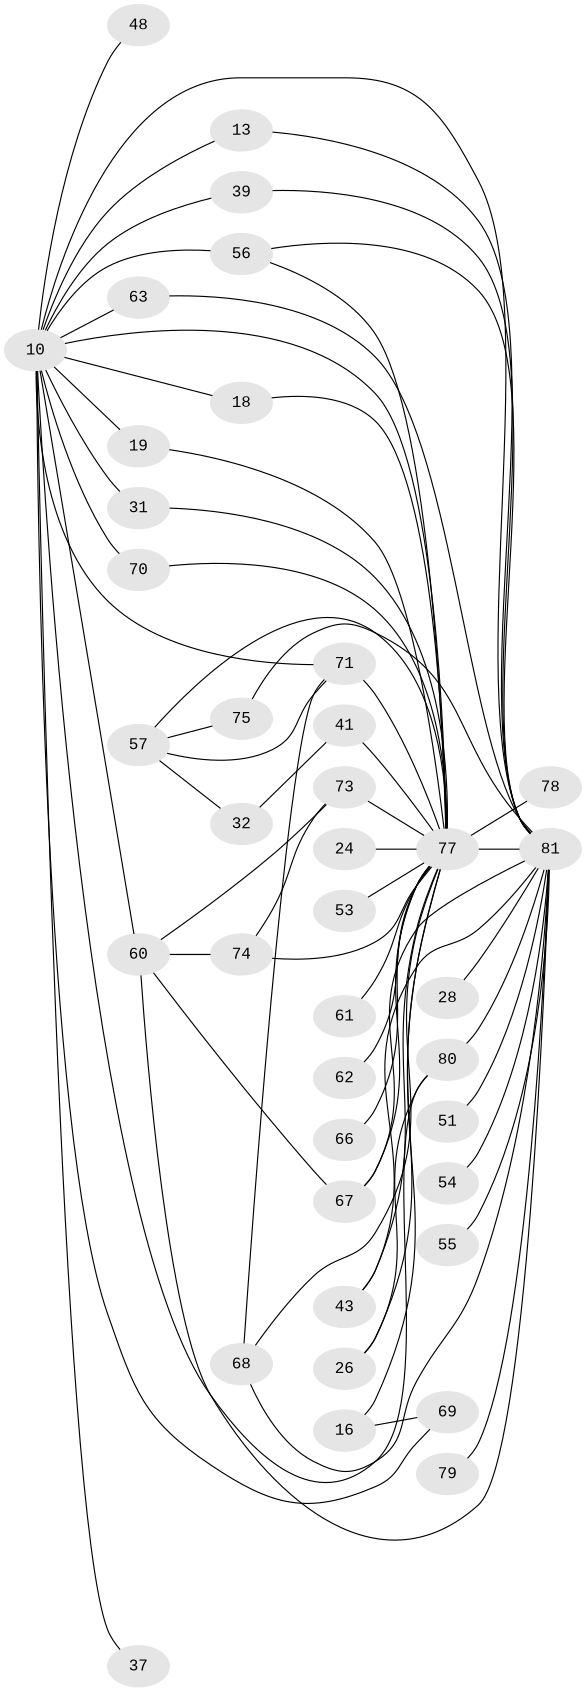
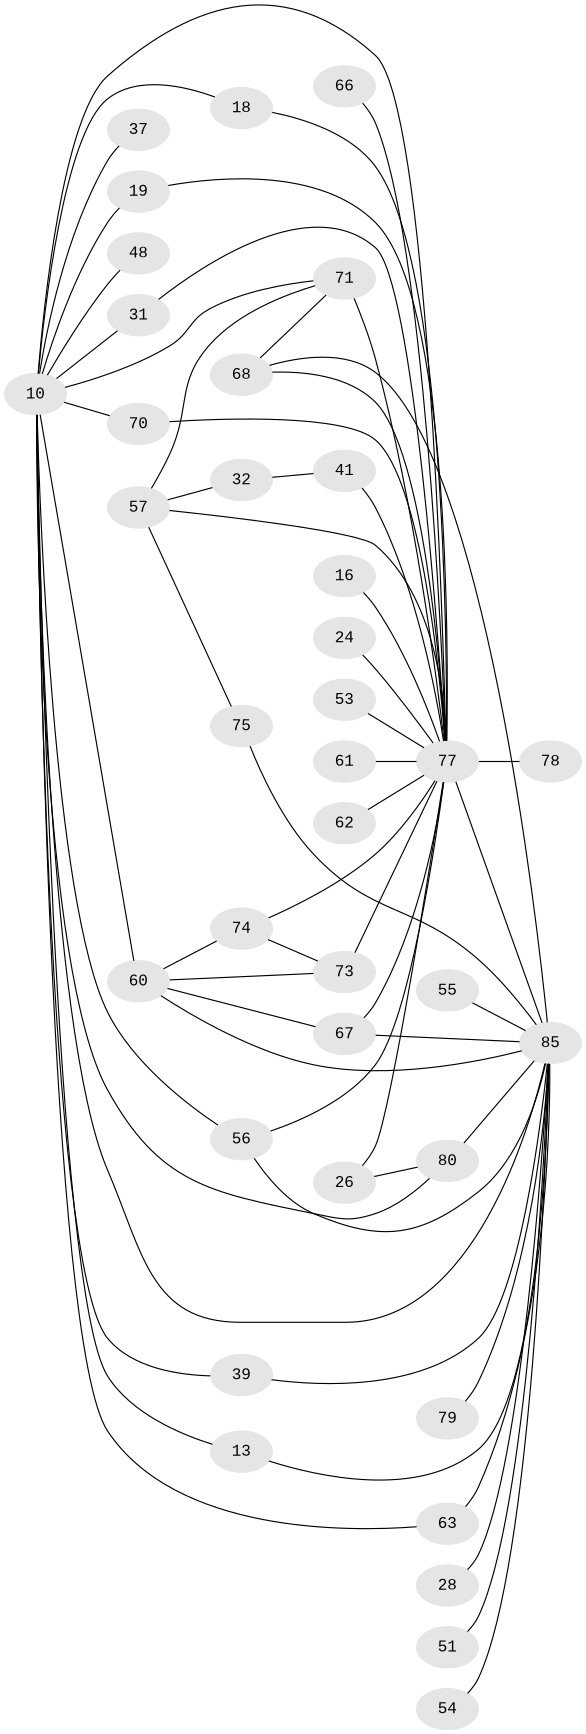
node "81": label "81" -> "85"
node "43": removed
node "69": removed
